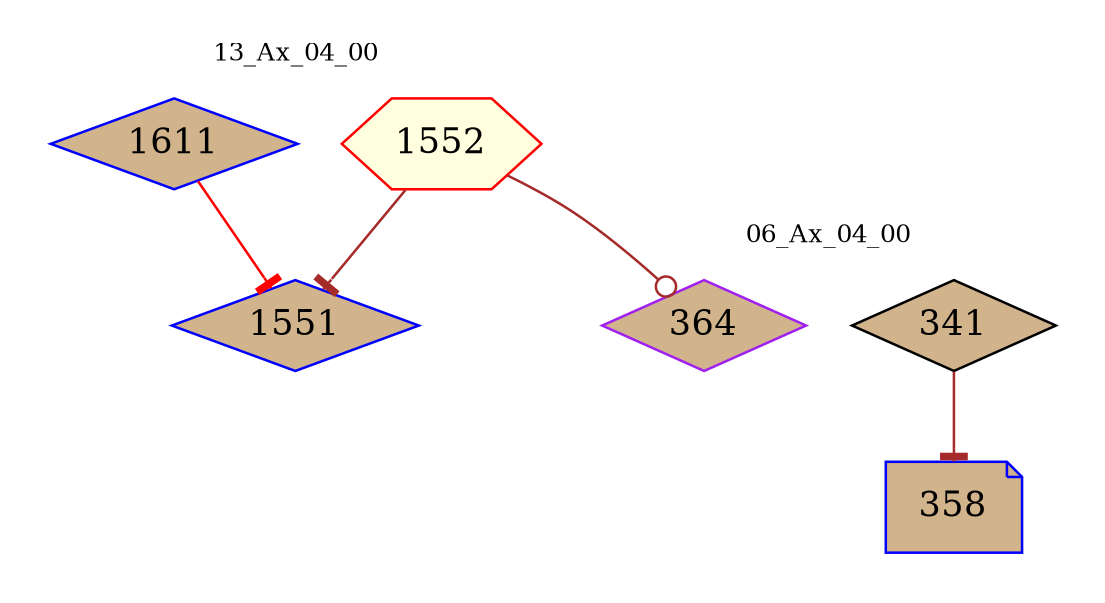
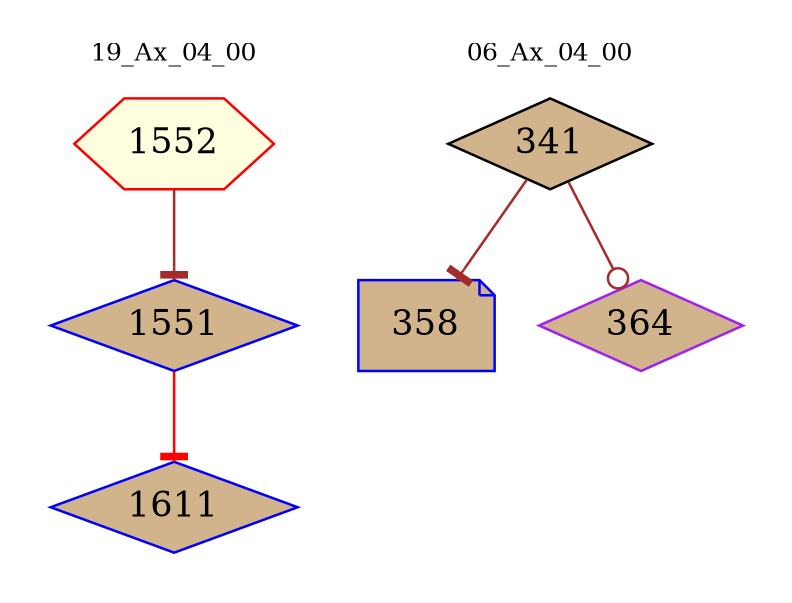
cluster "13_Ax_04_00": label "13_Ax_04_00" -> "19_Ax_04_00"
edge "1611" -> "1551": reversed
edge "1552" -> "364": now "341" -> "364"
